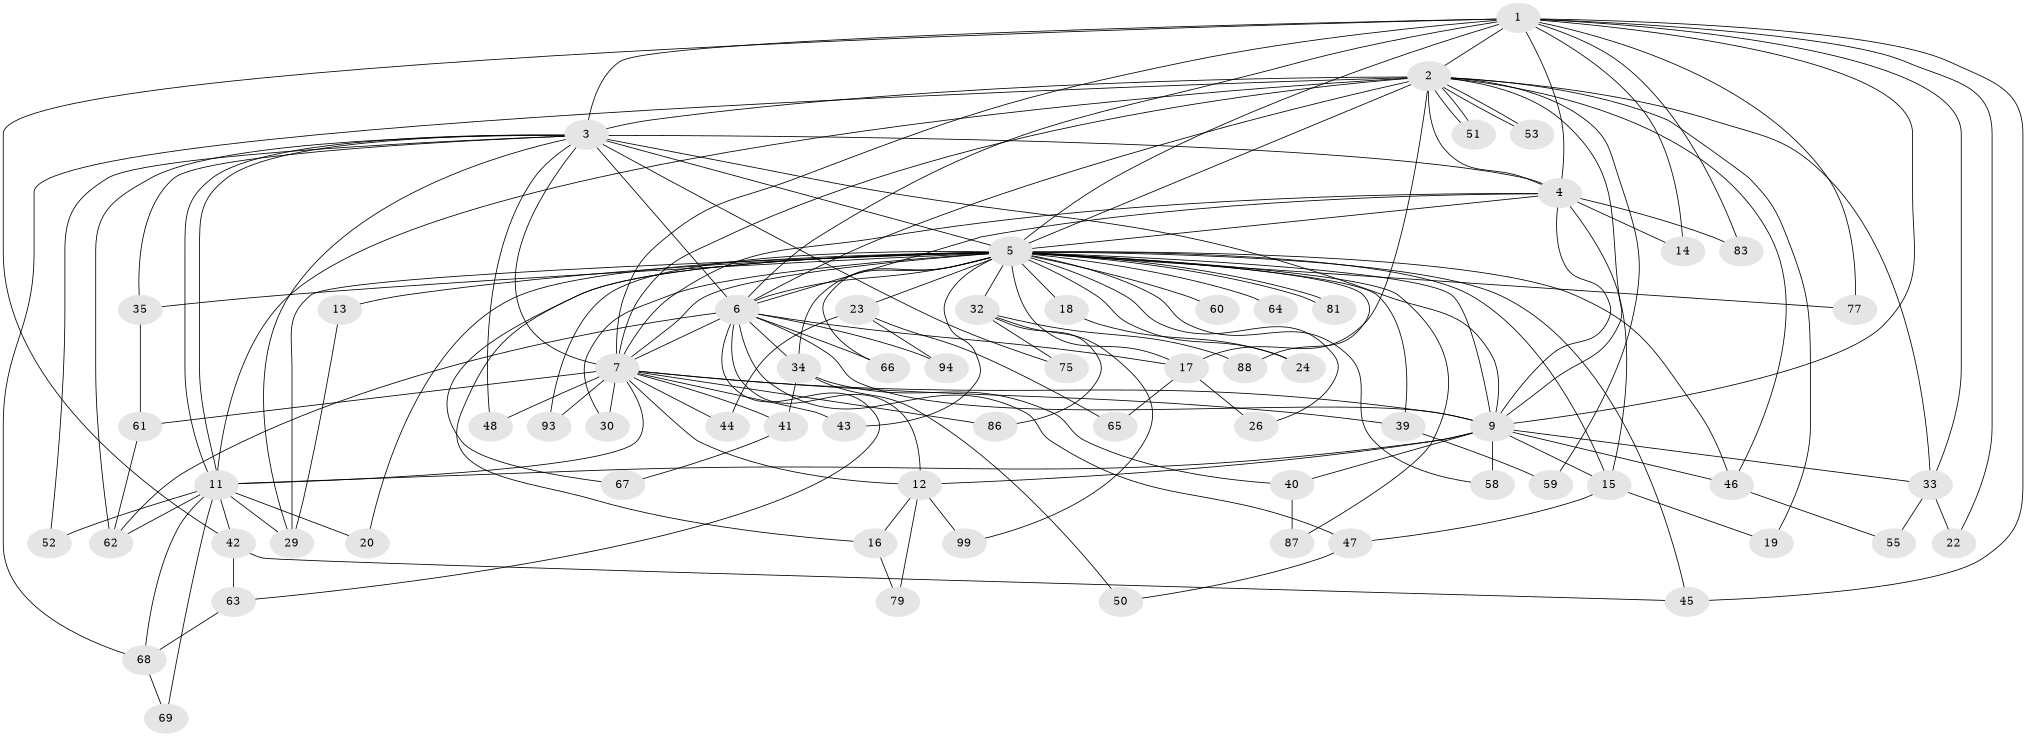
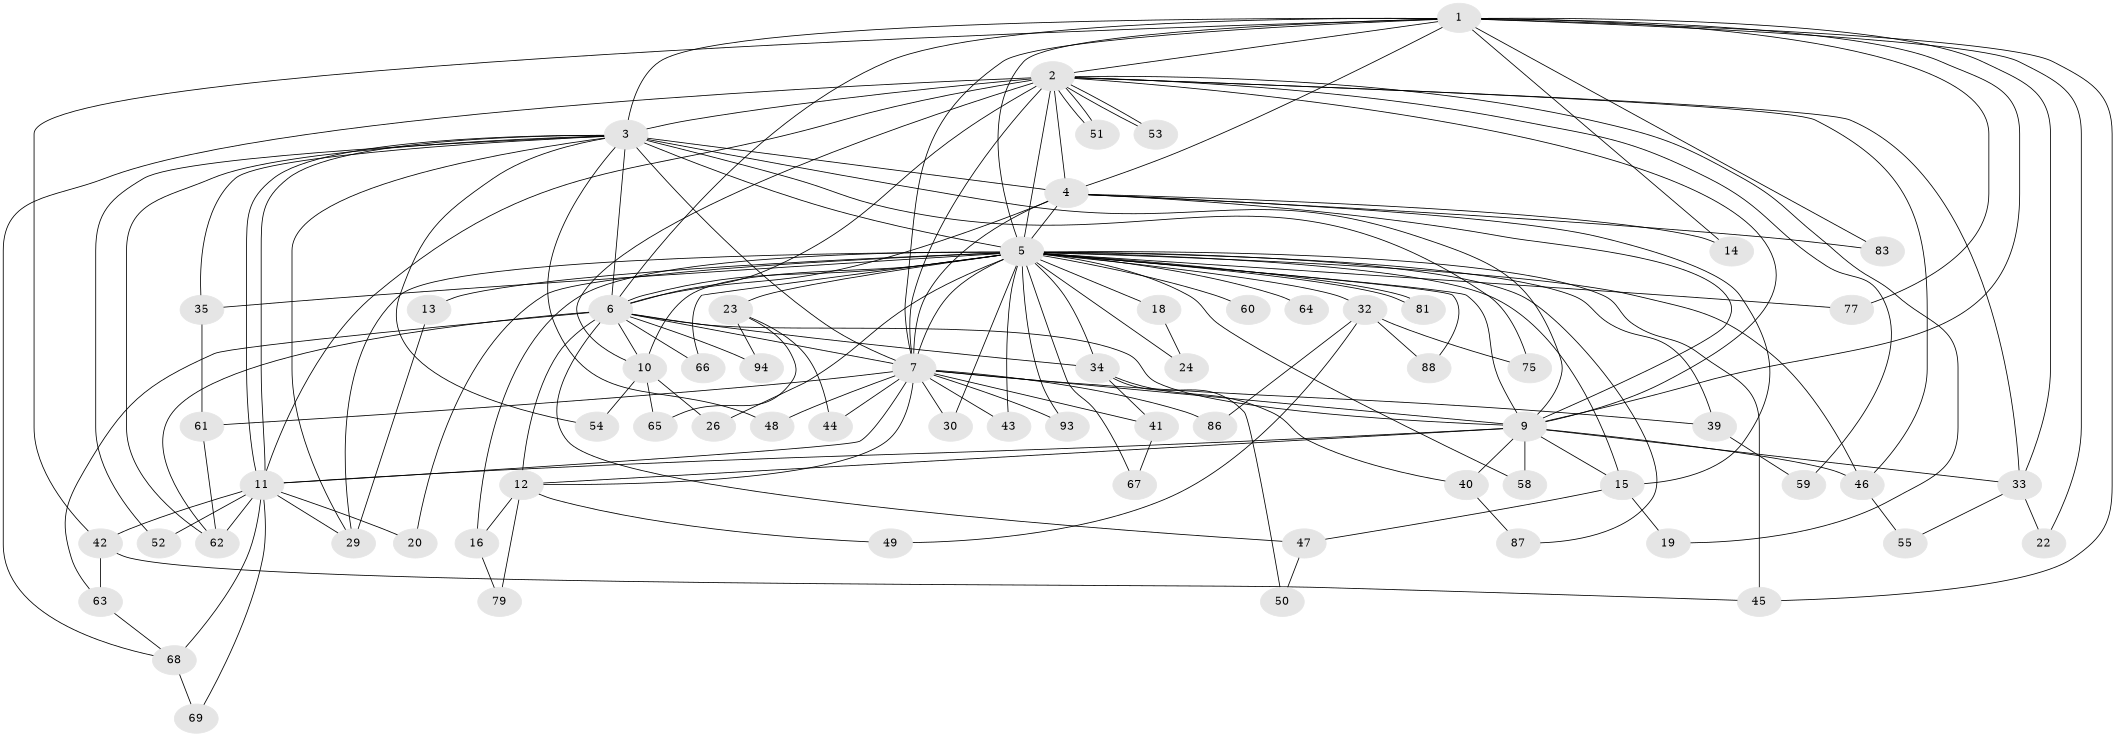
node "17": label "17" -> "10"
node "54": added
node "99": label "99" -> "49"
